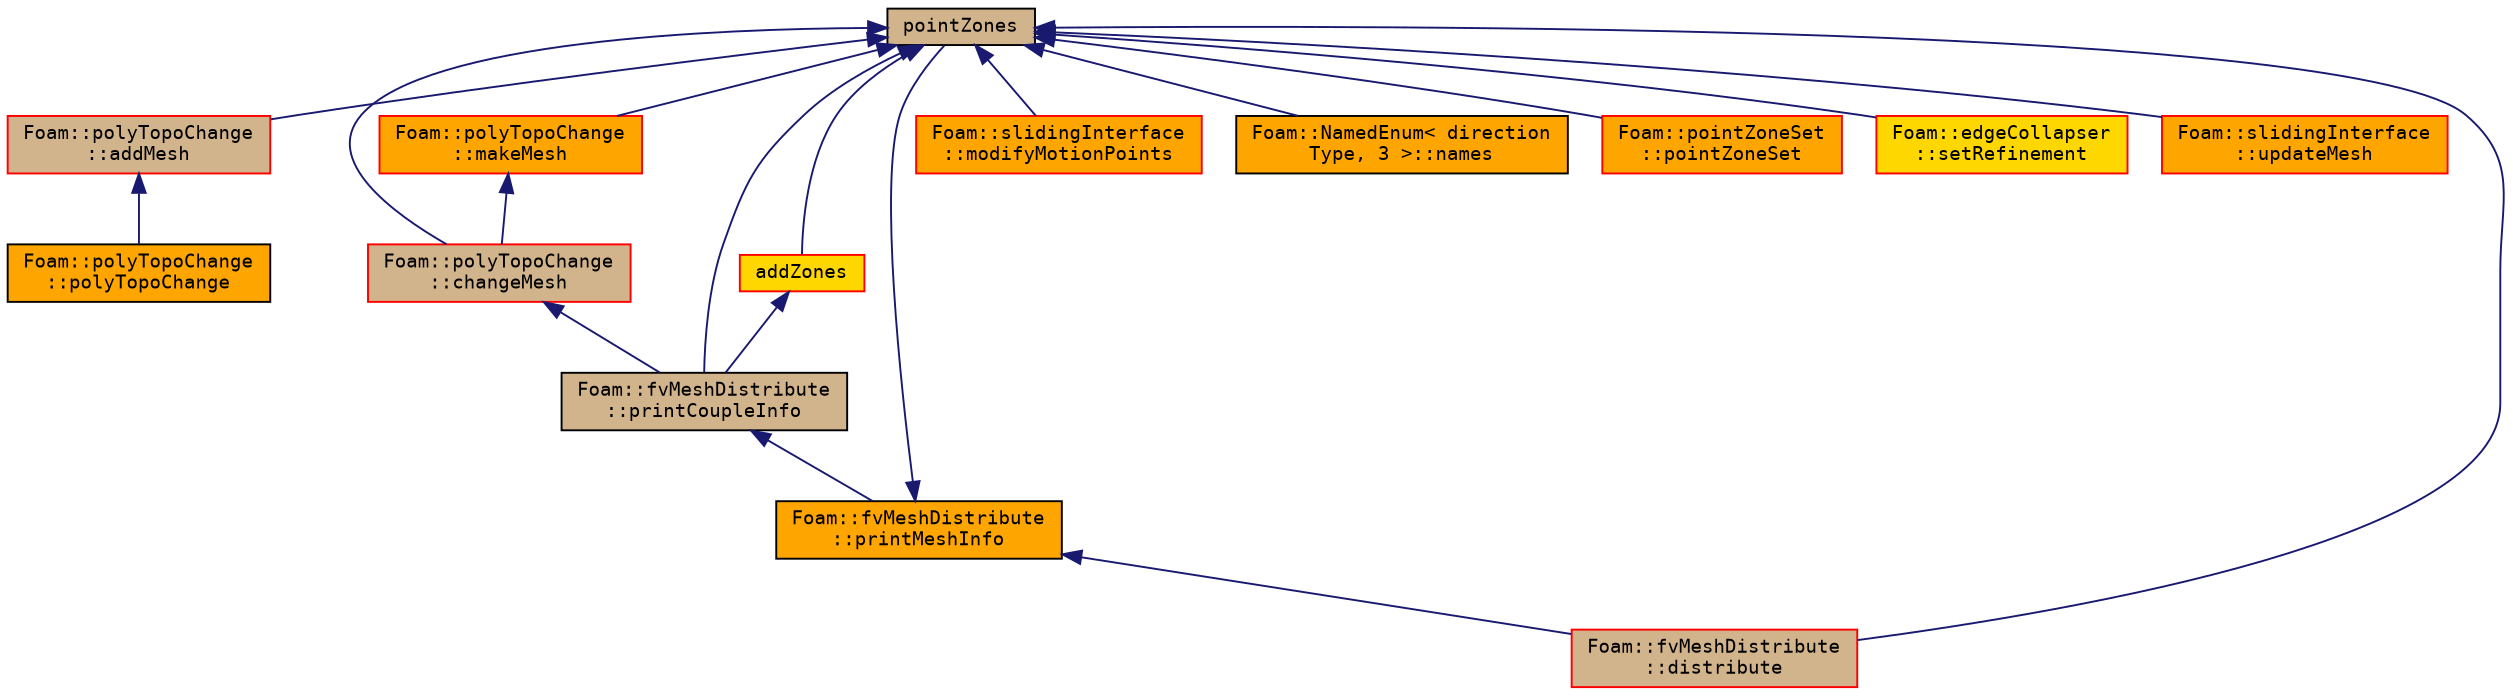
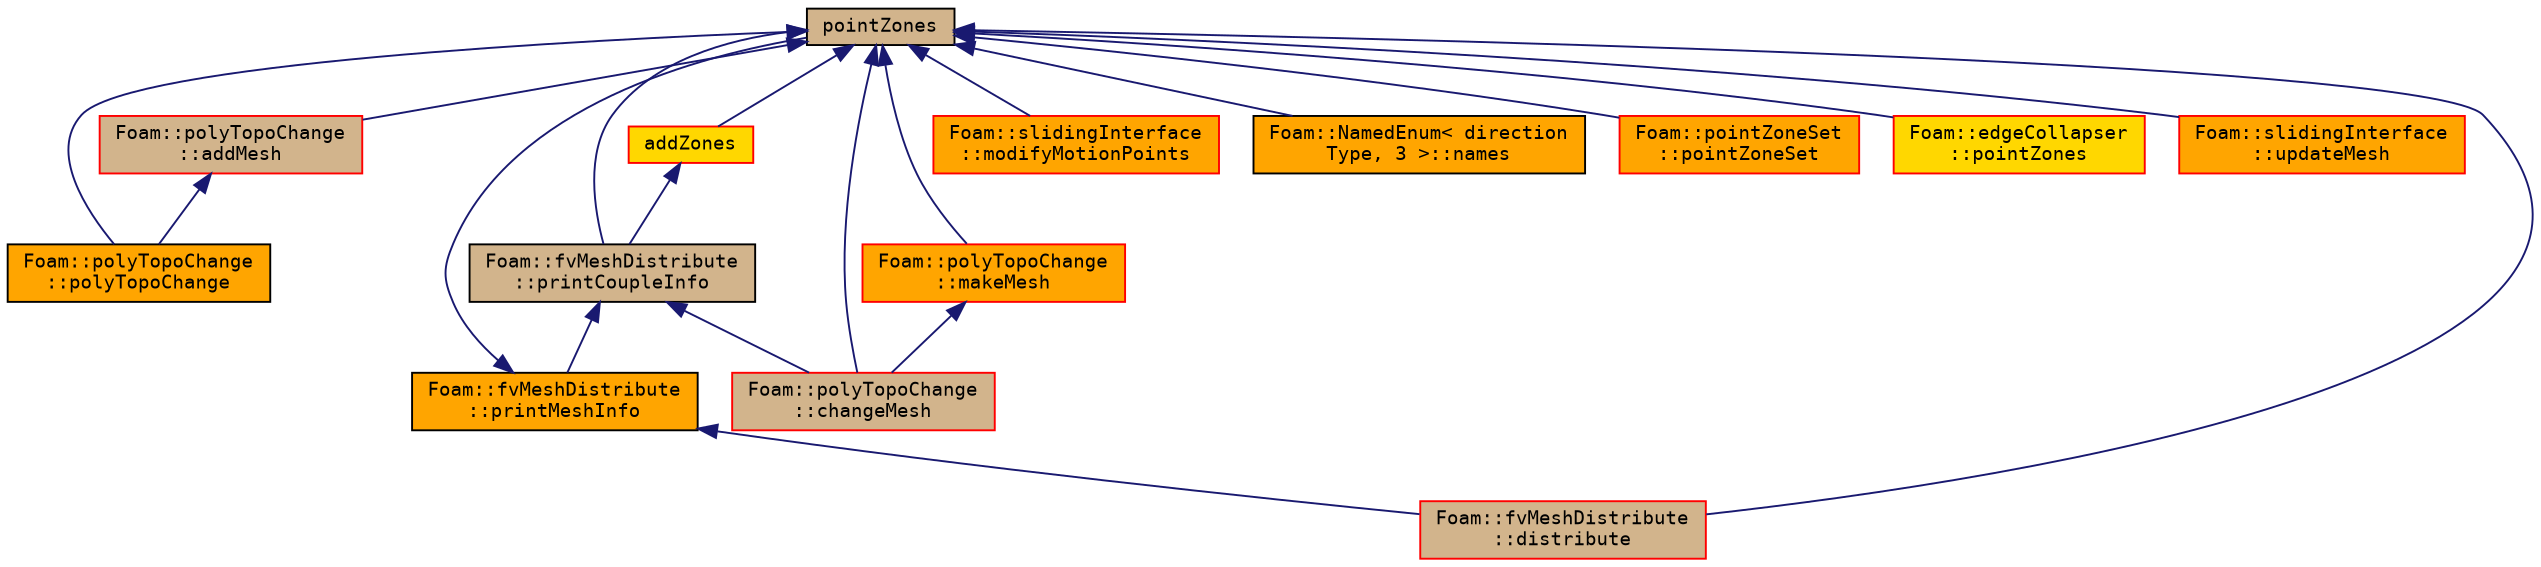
edge "Foam::polyTopoChange ::polyTopoChange" -> "pointZones": added
node "Foam::edgeCollapser ::setRefinement": label "Foam::edgeCollapser ::setRefinement" -> "Foam::edgeCollapser ::pointZones"
edge "Foam::fvMeshDistribute ::printCoupleInfo" -> "Foam::polyTopoChange ::changeMesh": reversed
